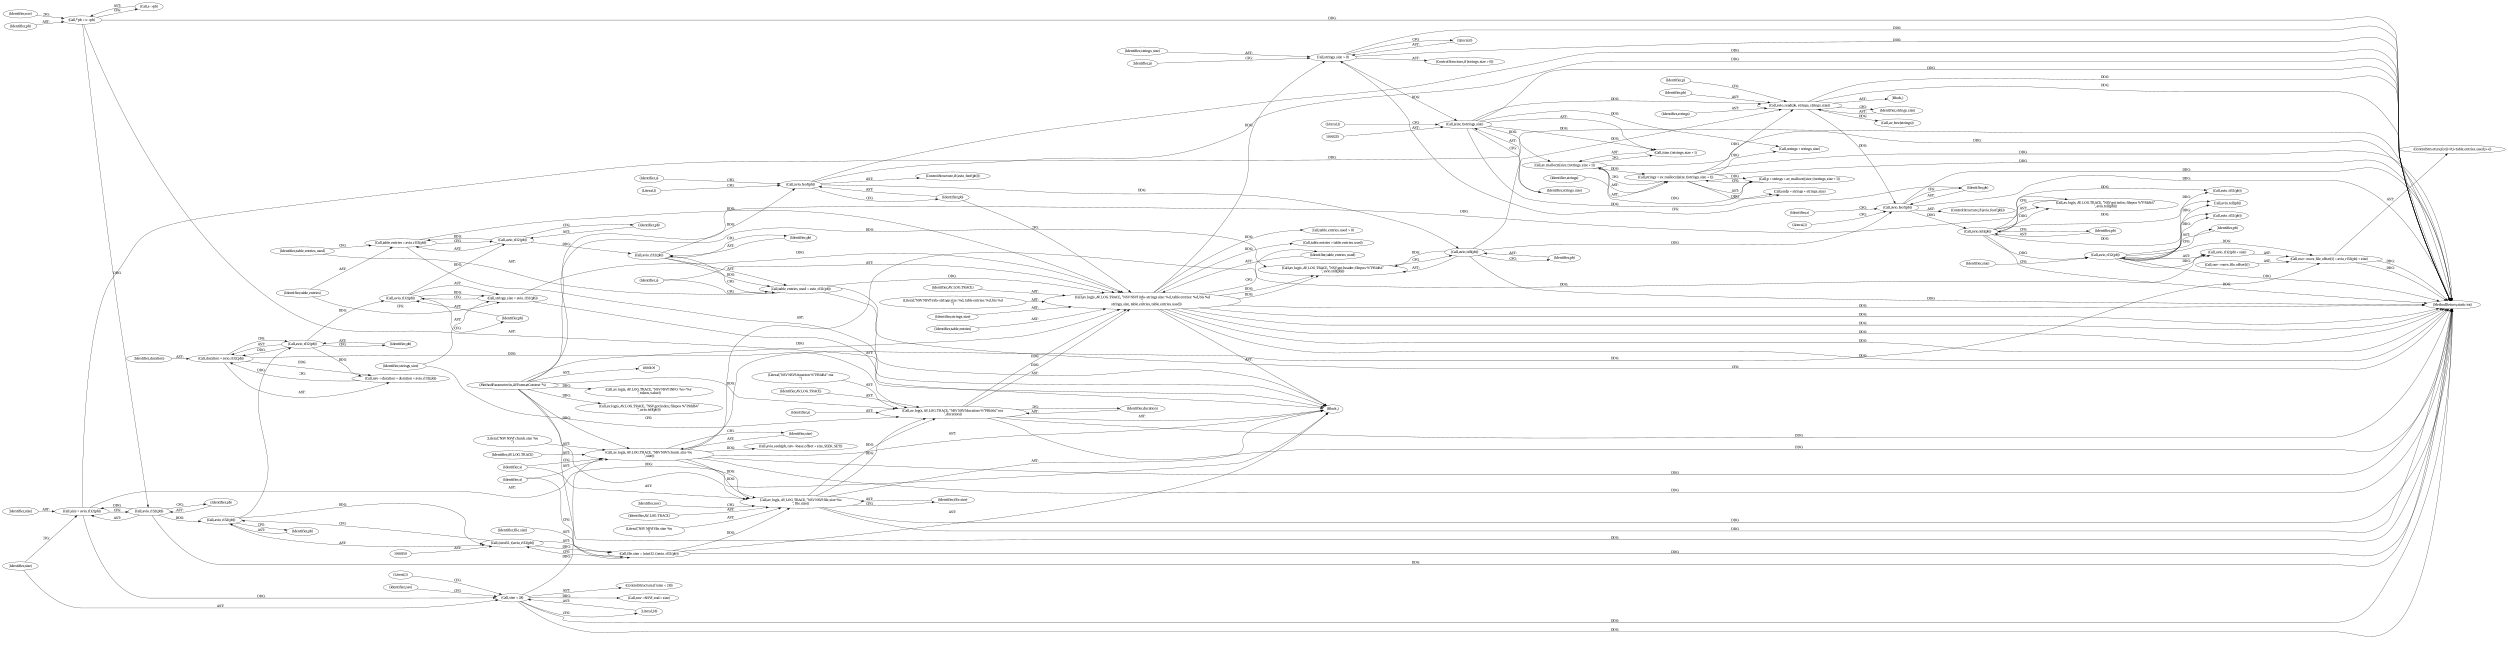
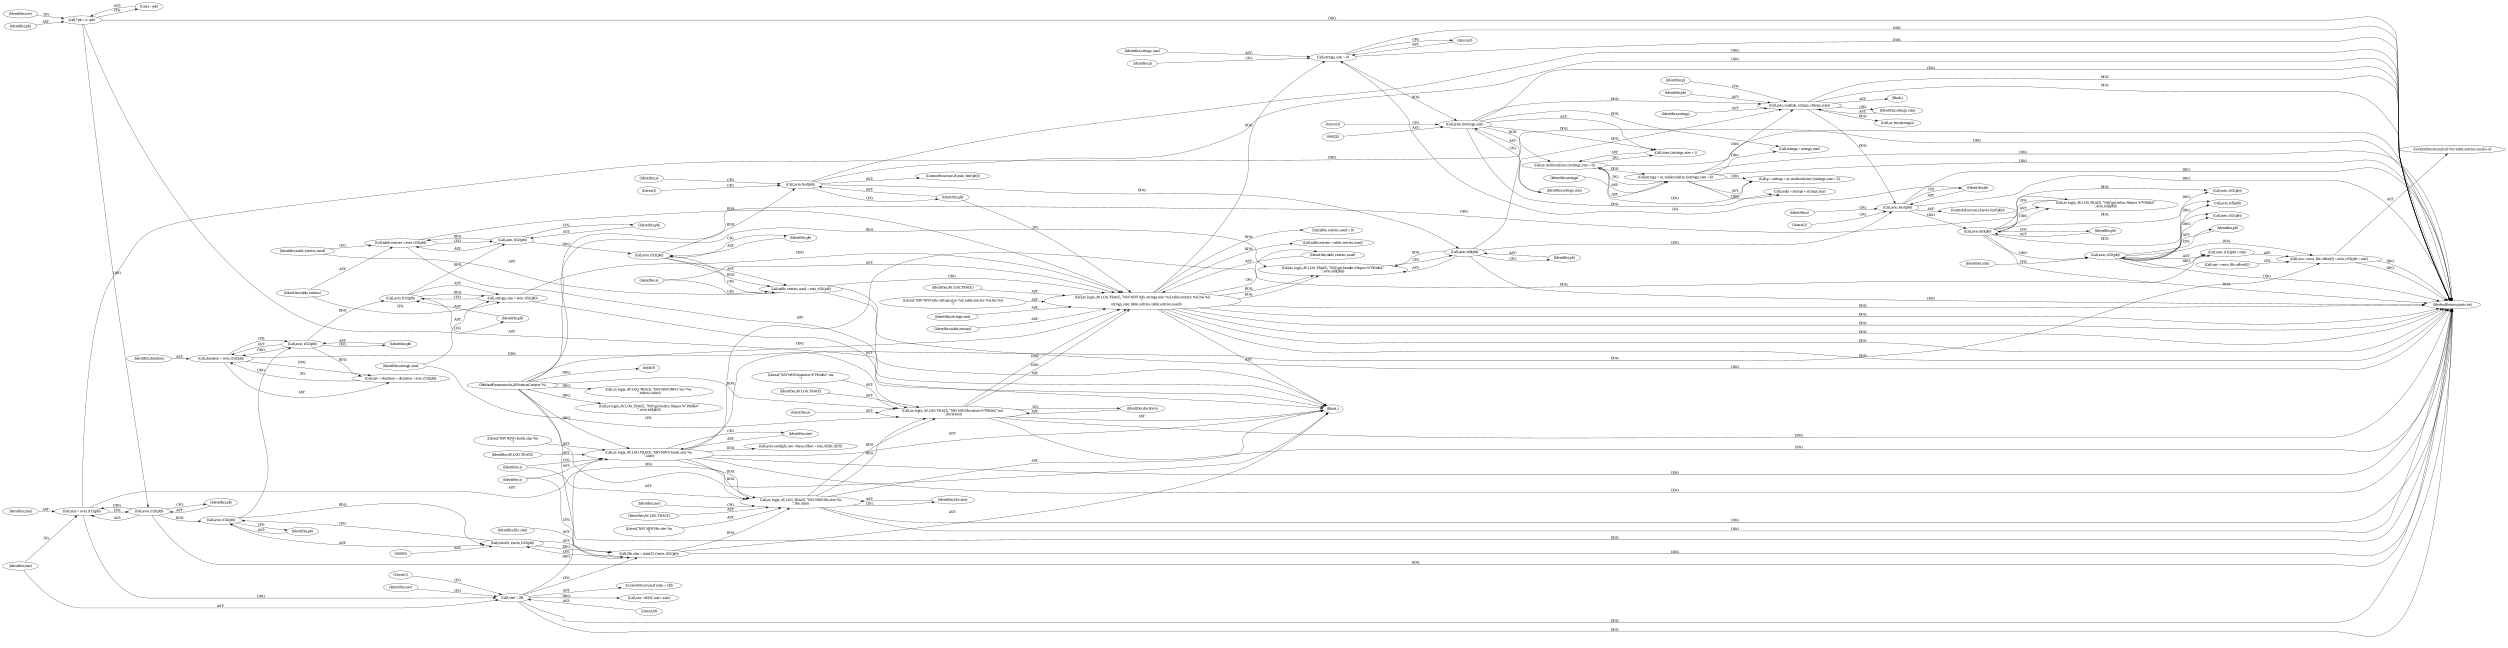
node "(ControlStructure,if (strings_size > 0))": removed
edge "(Call,p = strings = av_mallocz((size_t)strings_size + 1))" -> "(Call,strings = av_mallocz((size_t)strings_size + 1))": removed, label "CFG:"
edge "(Call,nsv->nsvs_file_offset[i])" -> "(Call,nsv->nsvs_file_offset[i] = avio_rl32(pb) + size)": label "AST: " -> "CFG: "
edge "(Call,table_entries_used = avio_rl32(pb))" -> "(MethodReturn,static int)": label "CFG: " -> "DDG: "
edge "(MethodParameterIn,AVFormatContext *s)" -> "1000105": label "AST: " -> "DDG: "
edge "(Call,size < 28)" -> "(Literal,28)": now "(Call,size < 28)" -> "(Call,file_size = (uint32_t)avio_rl32(pb))"
